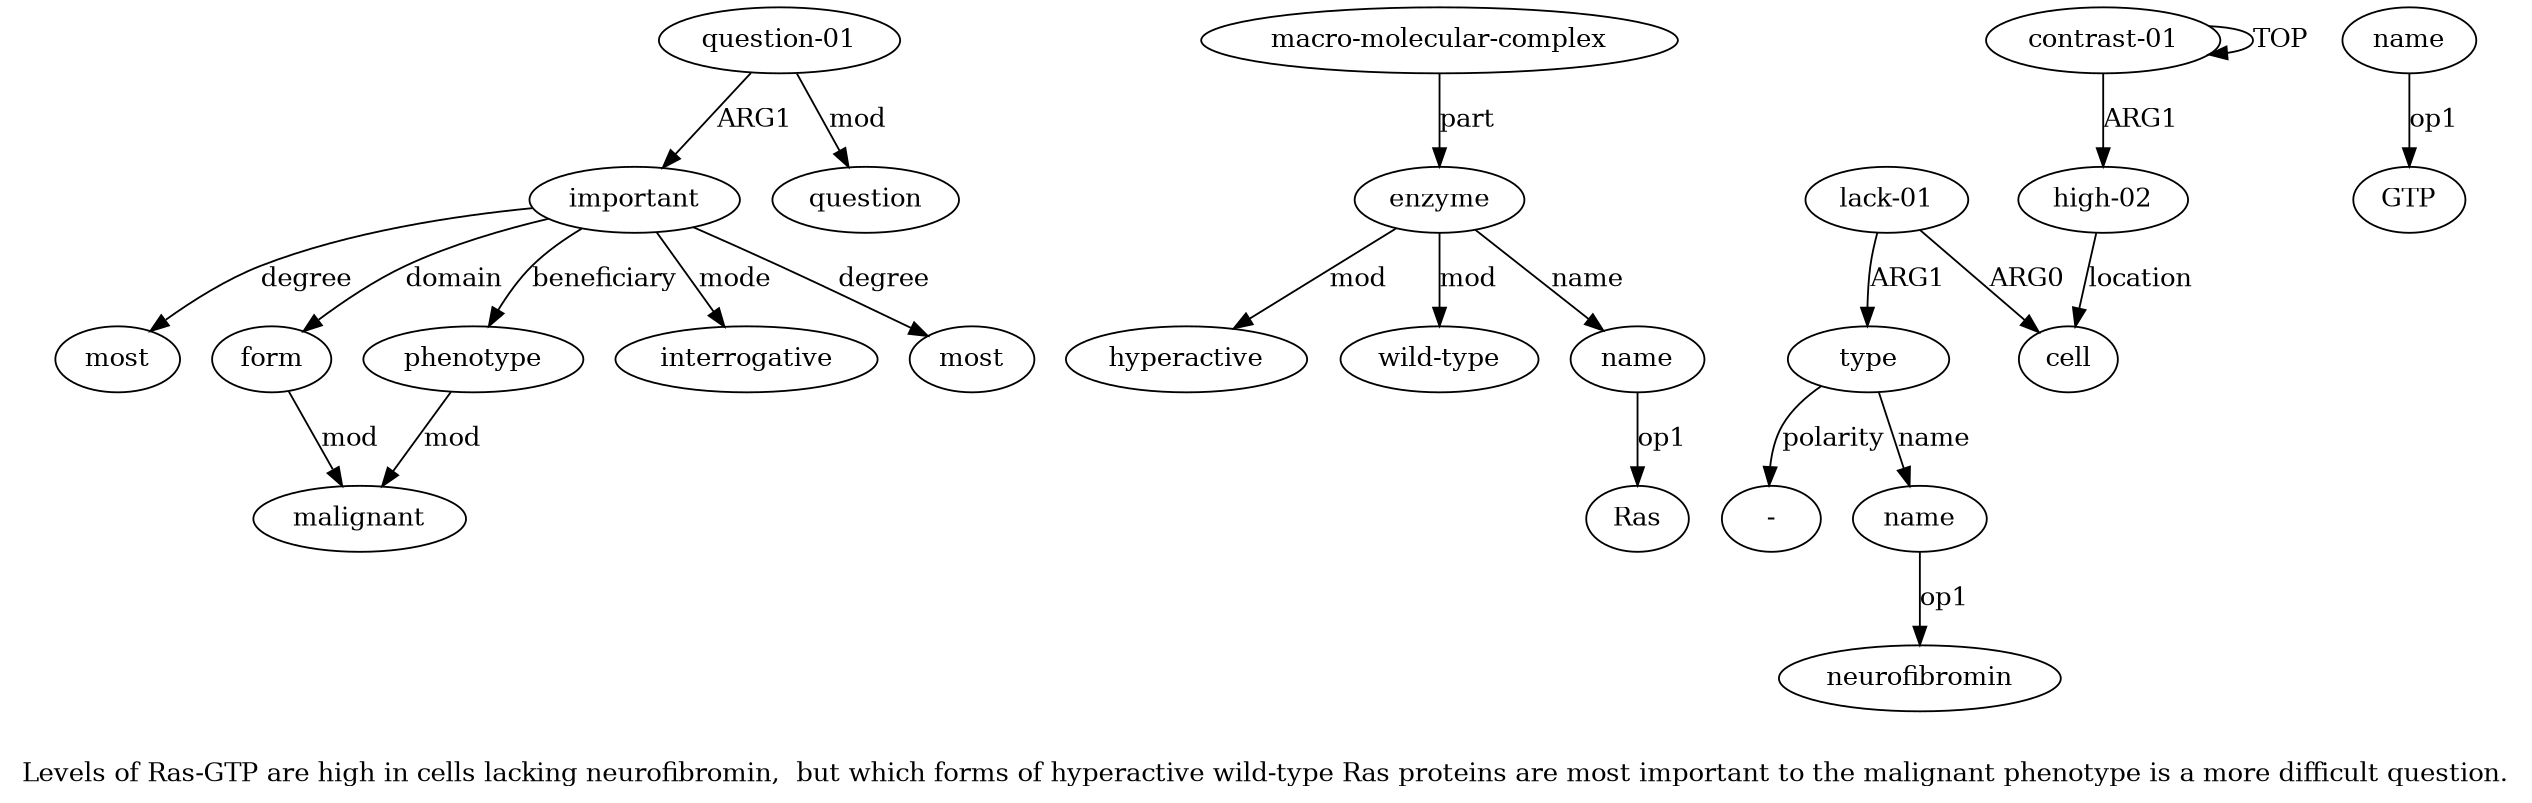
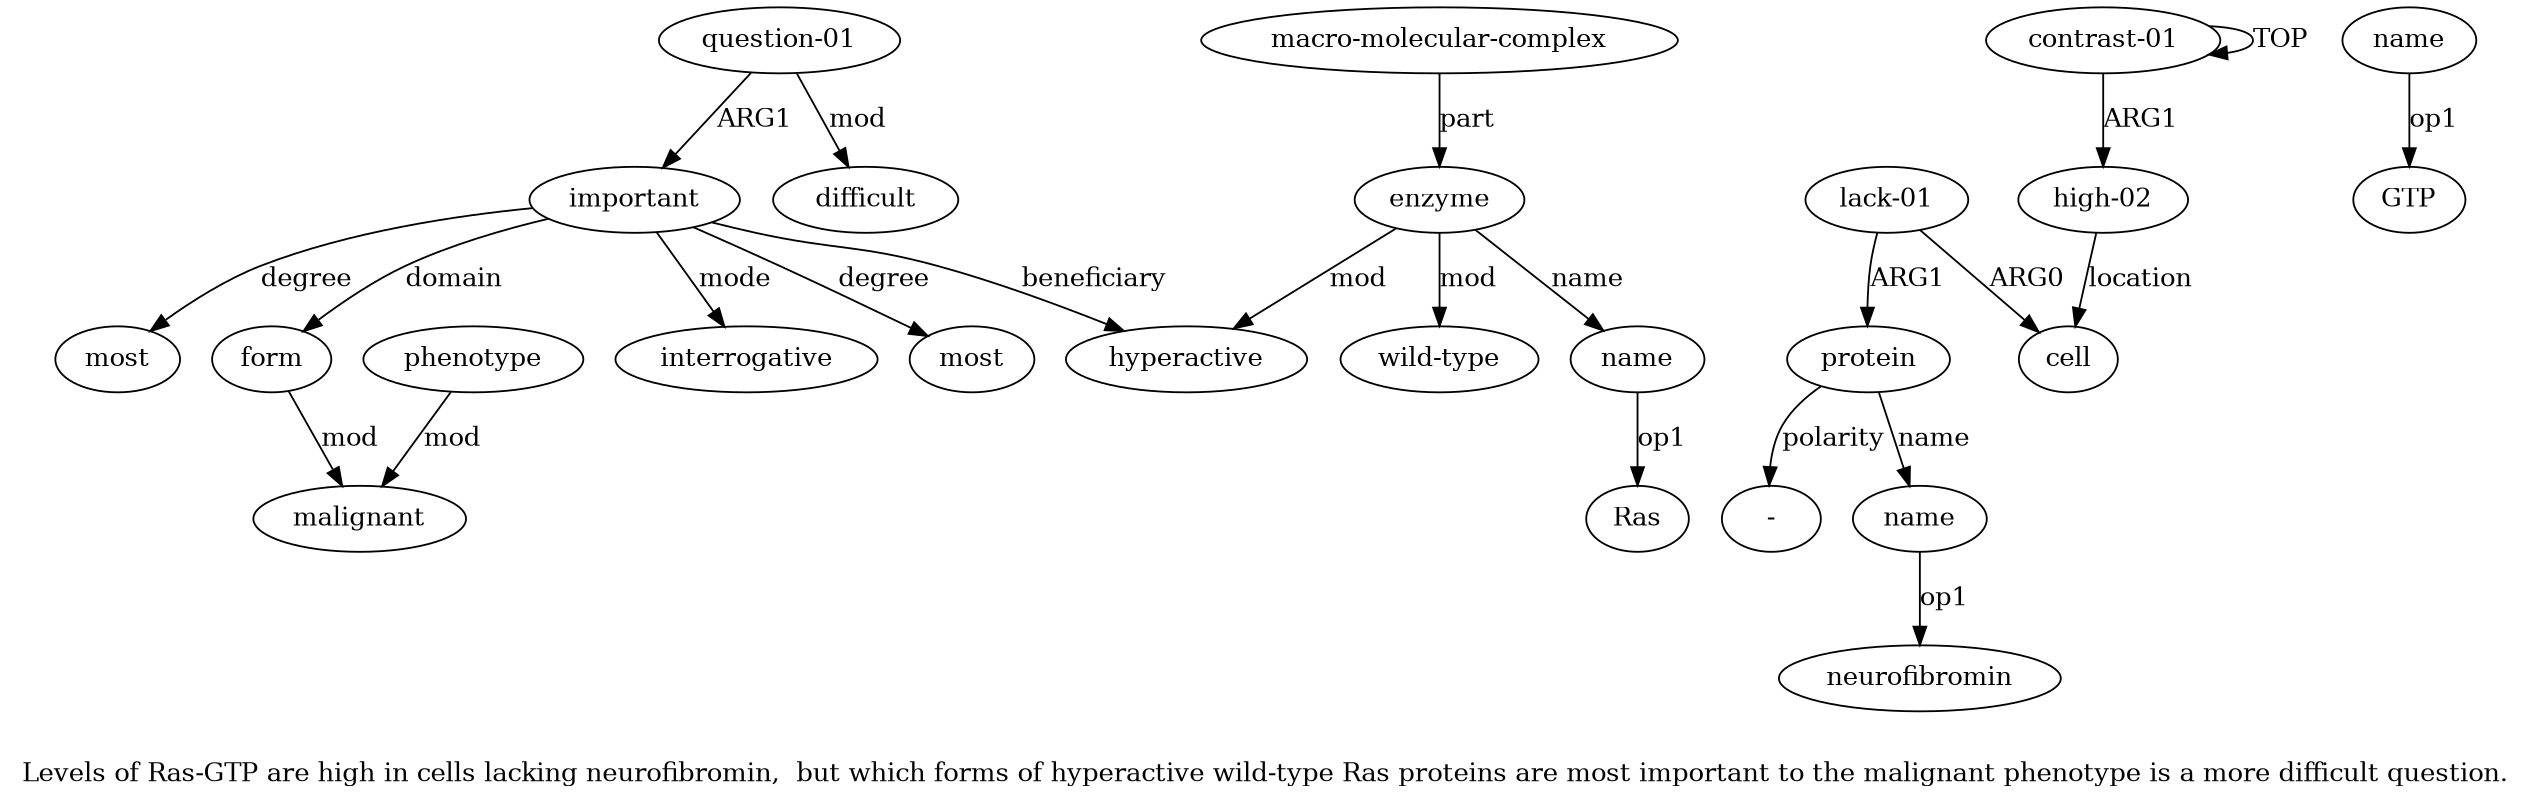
node "question": label "question" -> "difficult"
edge "important" -> "phenotype": now "important" -> "hyperactive"
node "type": label "type" -> "protein"
